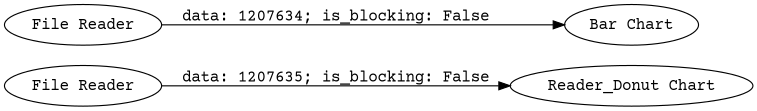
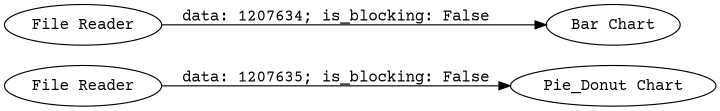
node "Reader_Donut Chart": label "Reader_Donut Chart" -> "Pie_Donut Chart"
